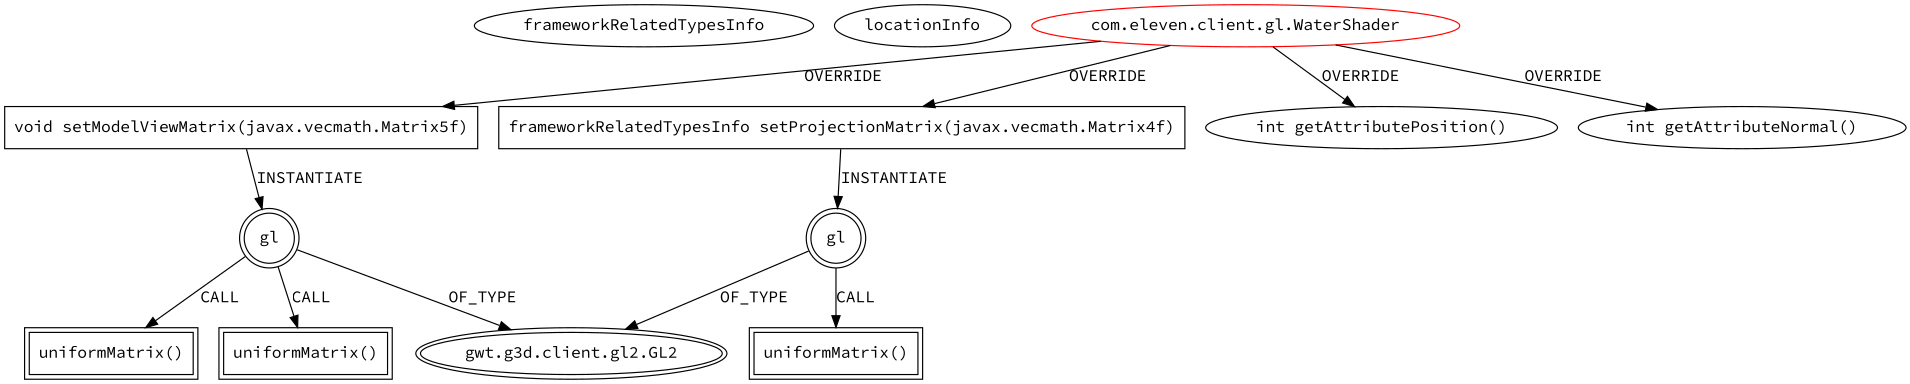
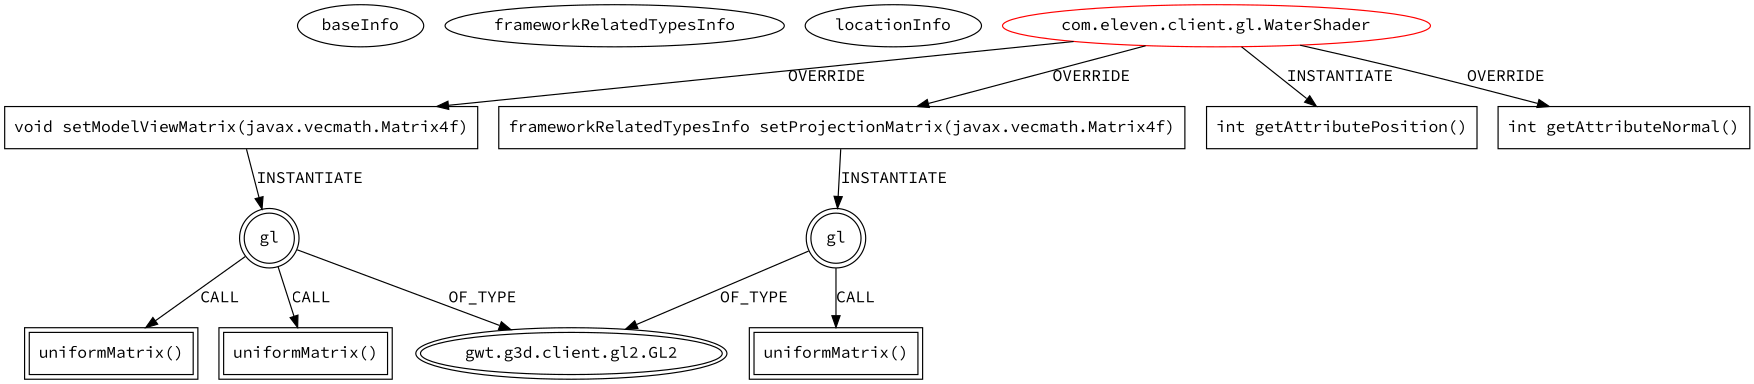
node "baseInfo": added
edge "com.eleven.client.gl.WaterShader" -> "int getAttributePosition()": label "OVERRIDE" -> "INSTANTIATE"
node "void setModelViewMatrix(javax.vecmath.Matrix5f)": label "void setModelViewMatrix(javax.vecmath.Matrix5f)" -> "void setModelViewMatrix(javax.vecmath.Matrix4f)"
node "int getAttributePosition()": shape ellipse -> box
node "int getAttributeNormal()": shape ellipse -> box
